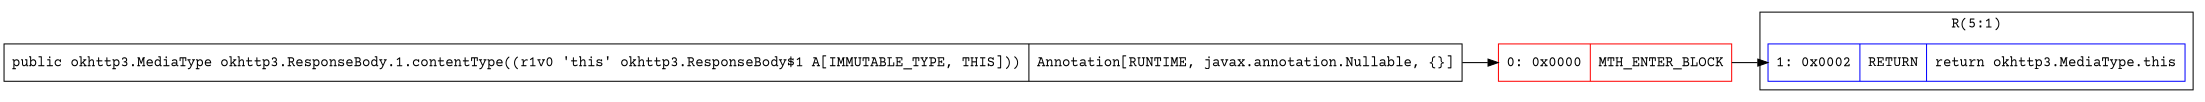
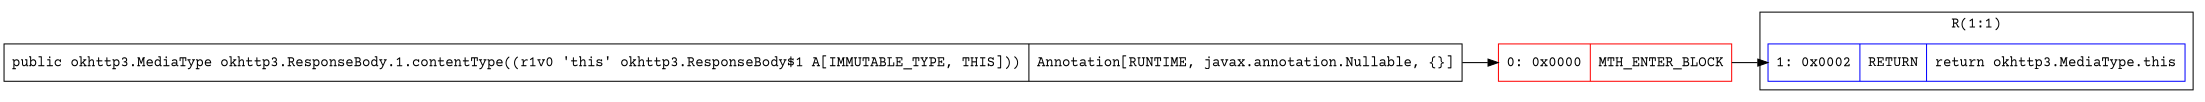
cluster "R(5:1)": label "R(5:1)" -> "R(1:1)"
